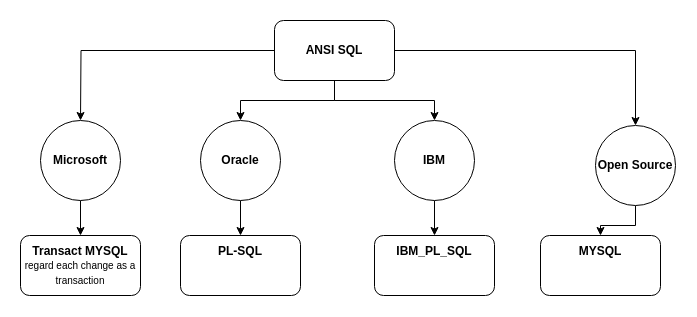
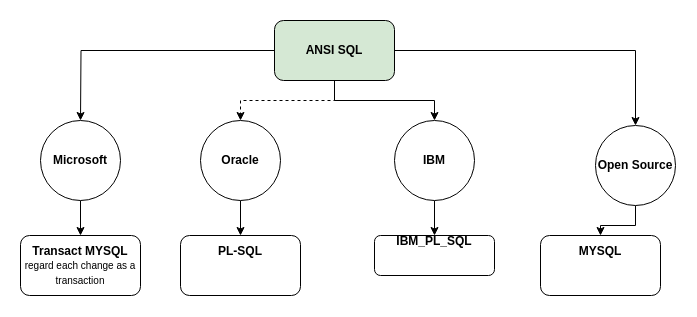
node "ANSI SQL": fillcolor #ffffff -> #d5e8d4
edge "ANSI SQL" -> "Oracle": style solid -> dashed
node "IBM_PL_SQL": size 120x60 -> 120x40
